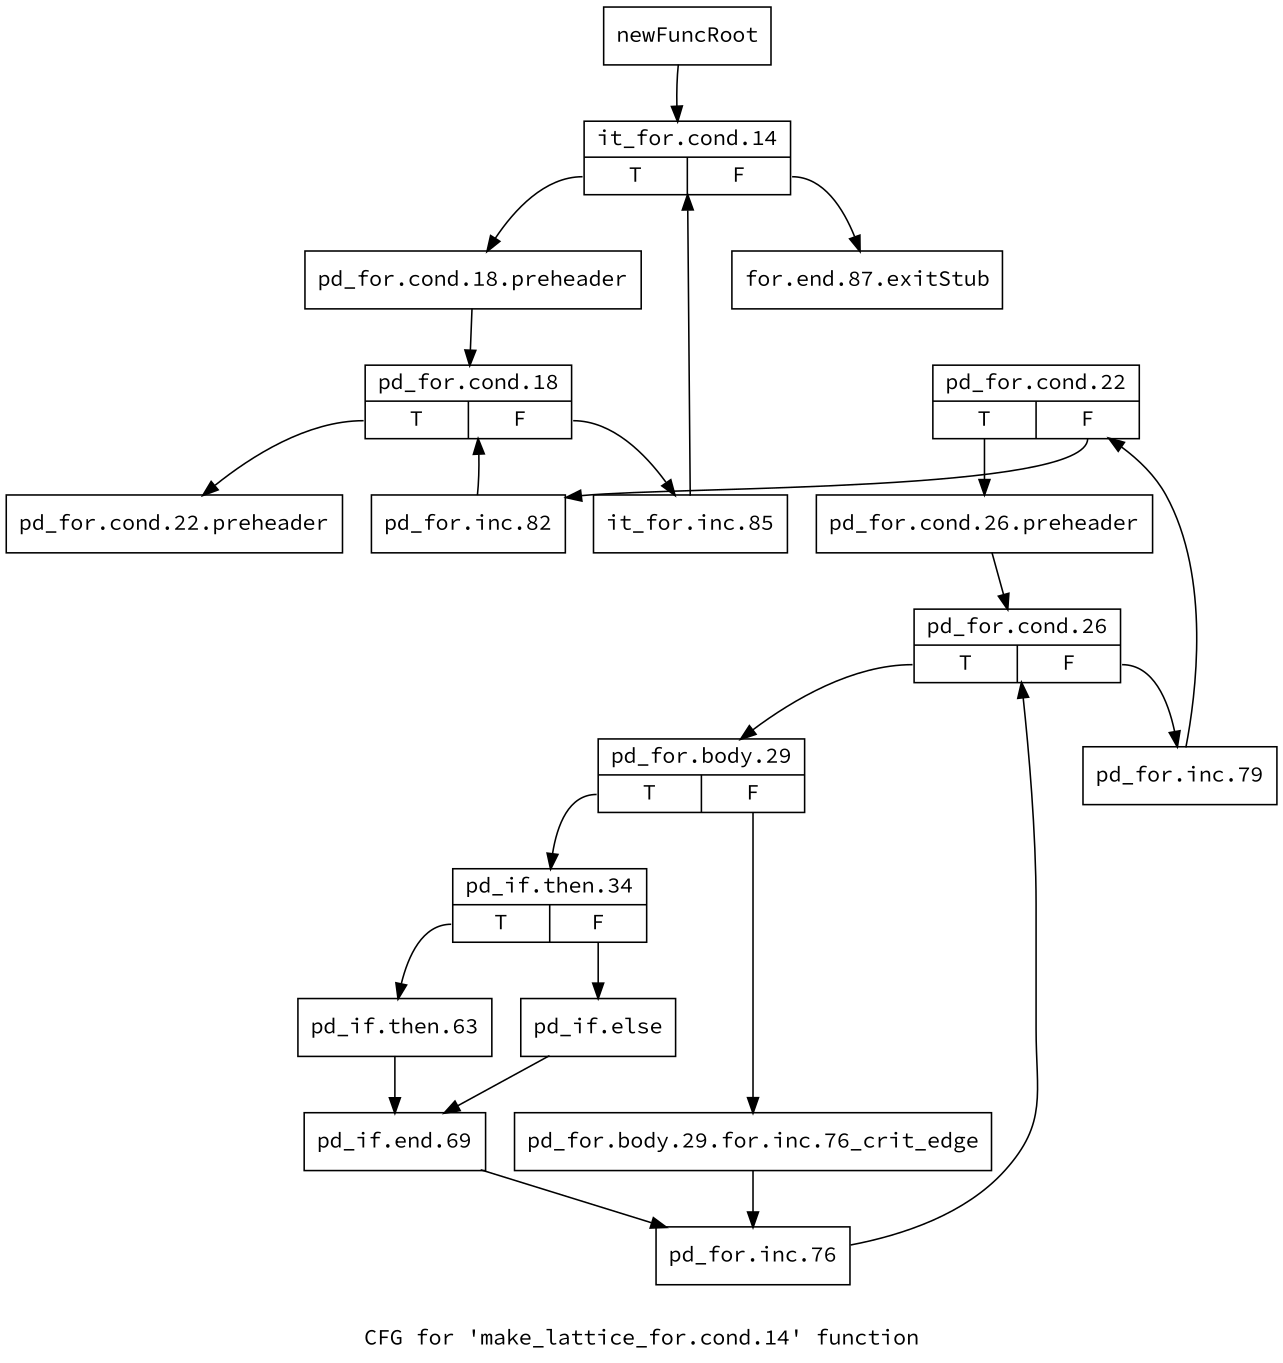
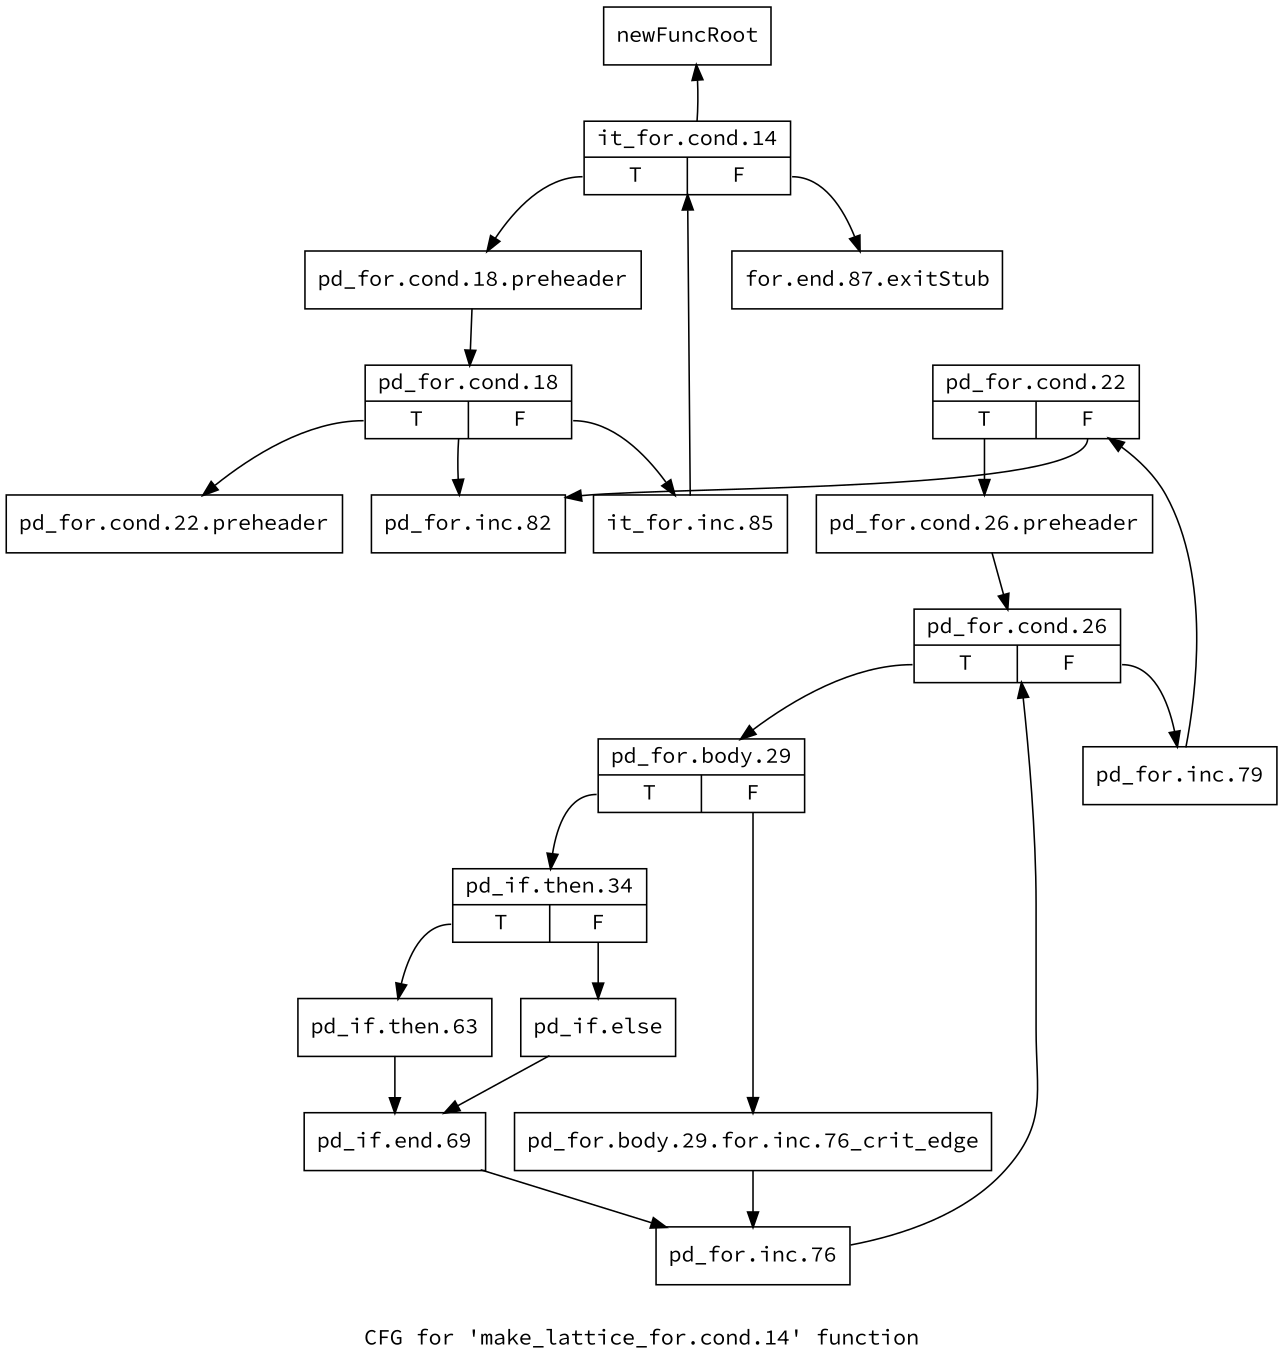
edge "newFuncRoot" -> "it_for.cond.14": reversed
edge "pd_for.inc.82" -> "pd_for.cond.18": reversed
